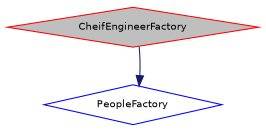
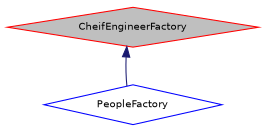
edge "CheifEngineerFactory" -> "PeopleFactory": reversed
